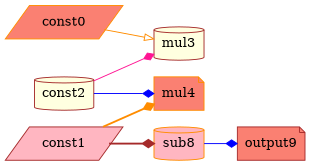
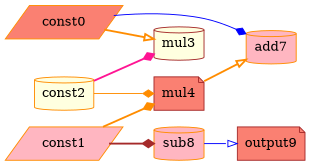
edge "const0" -> "mul3": style solid -> bold
node "add7": added
edge "const2" -> "mul3": style solid -> bold
node "const2": color brown -> darkorange
edge "const2" -> "mul4": color blue -> darkorange
node "mul4": color darkorange -> brown
node "const1": color brown -> darkorange
edge "sub8" -> "output9": arrowhead diamond -> onormal
